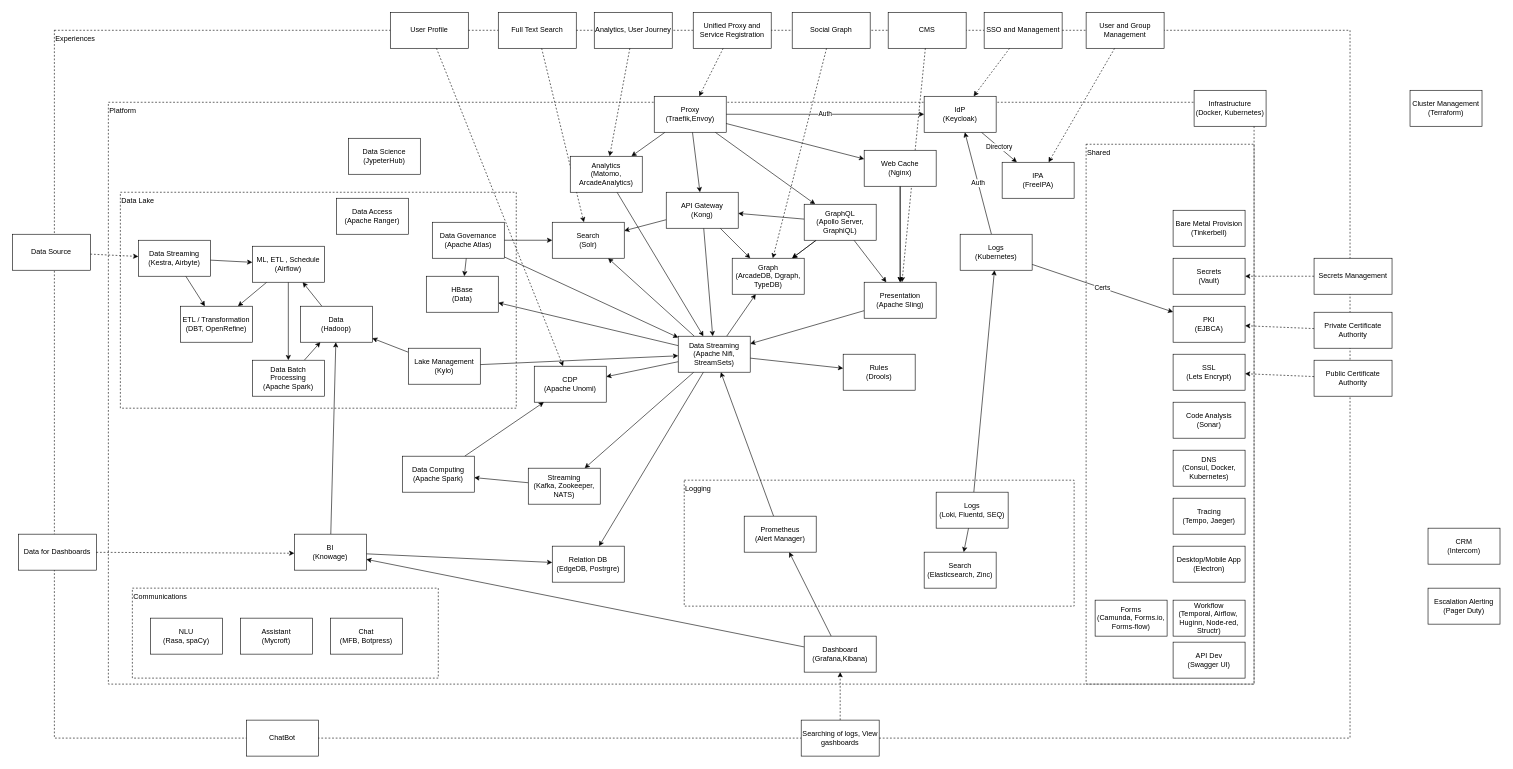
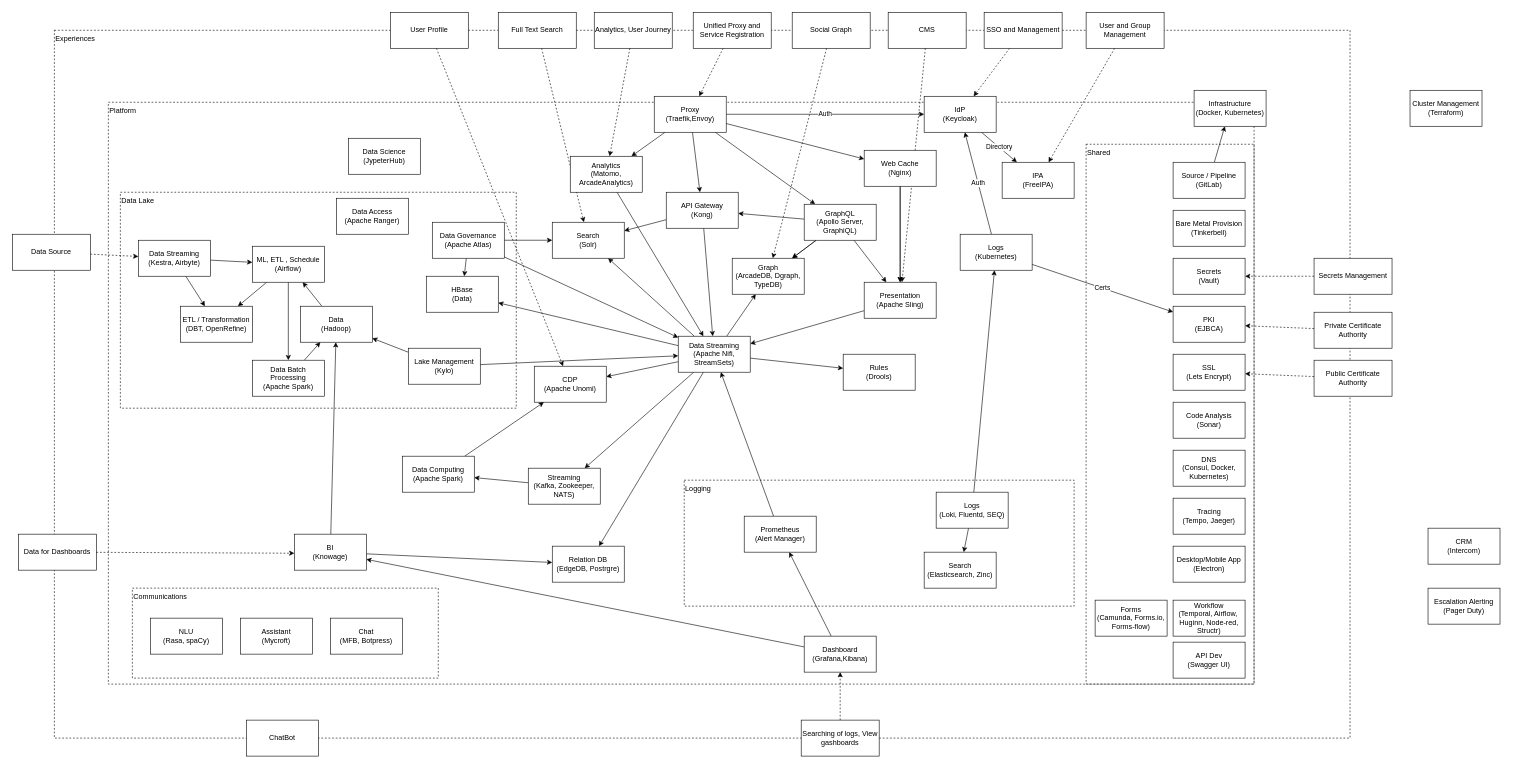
edge "Source / Pipeline (GitLab)" -> "Infrastructure (Docker, Kubernetes)": added
node "Source / Pipeline (GitLab)": added
edge "API Gateway (Kong)" -> "Graph (ArcadeDB, Dgraph, TypeDB)": removed
